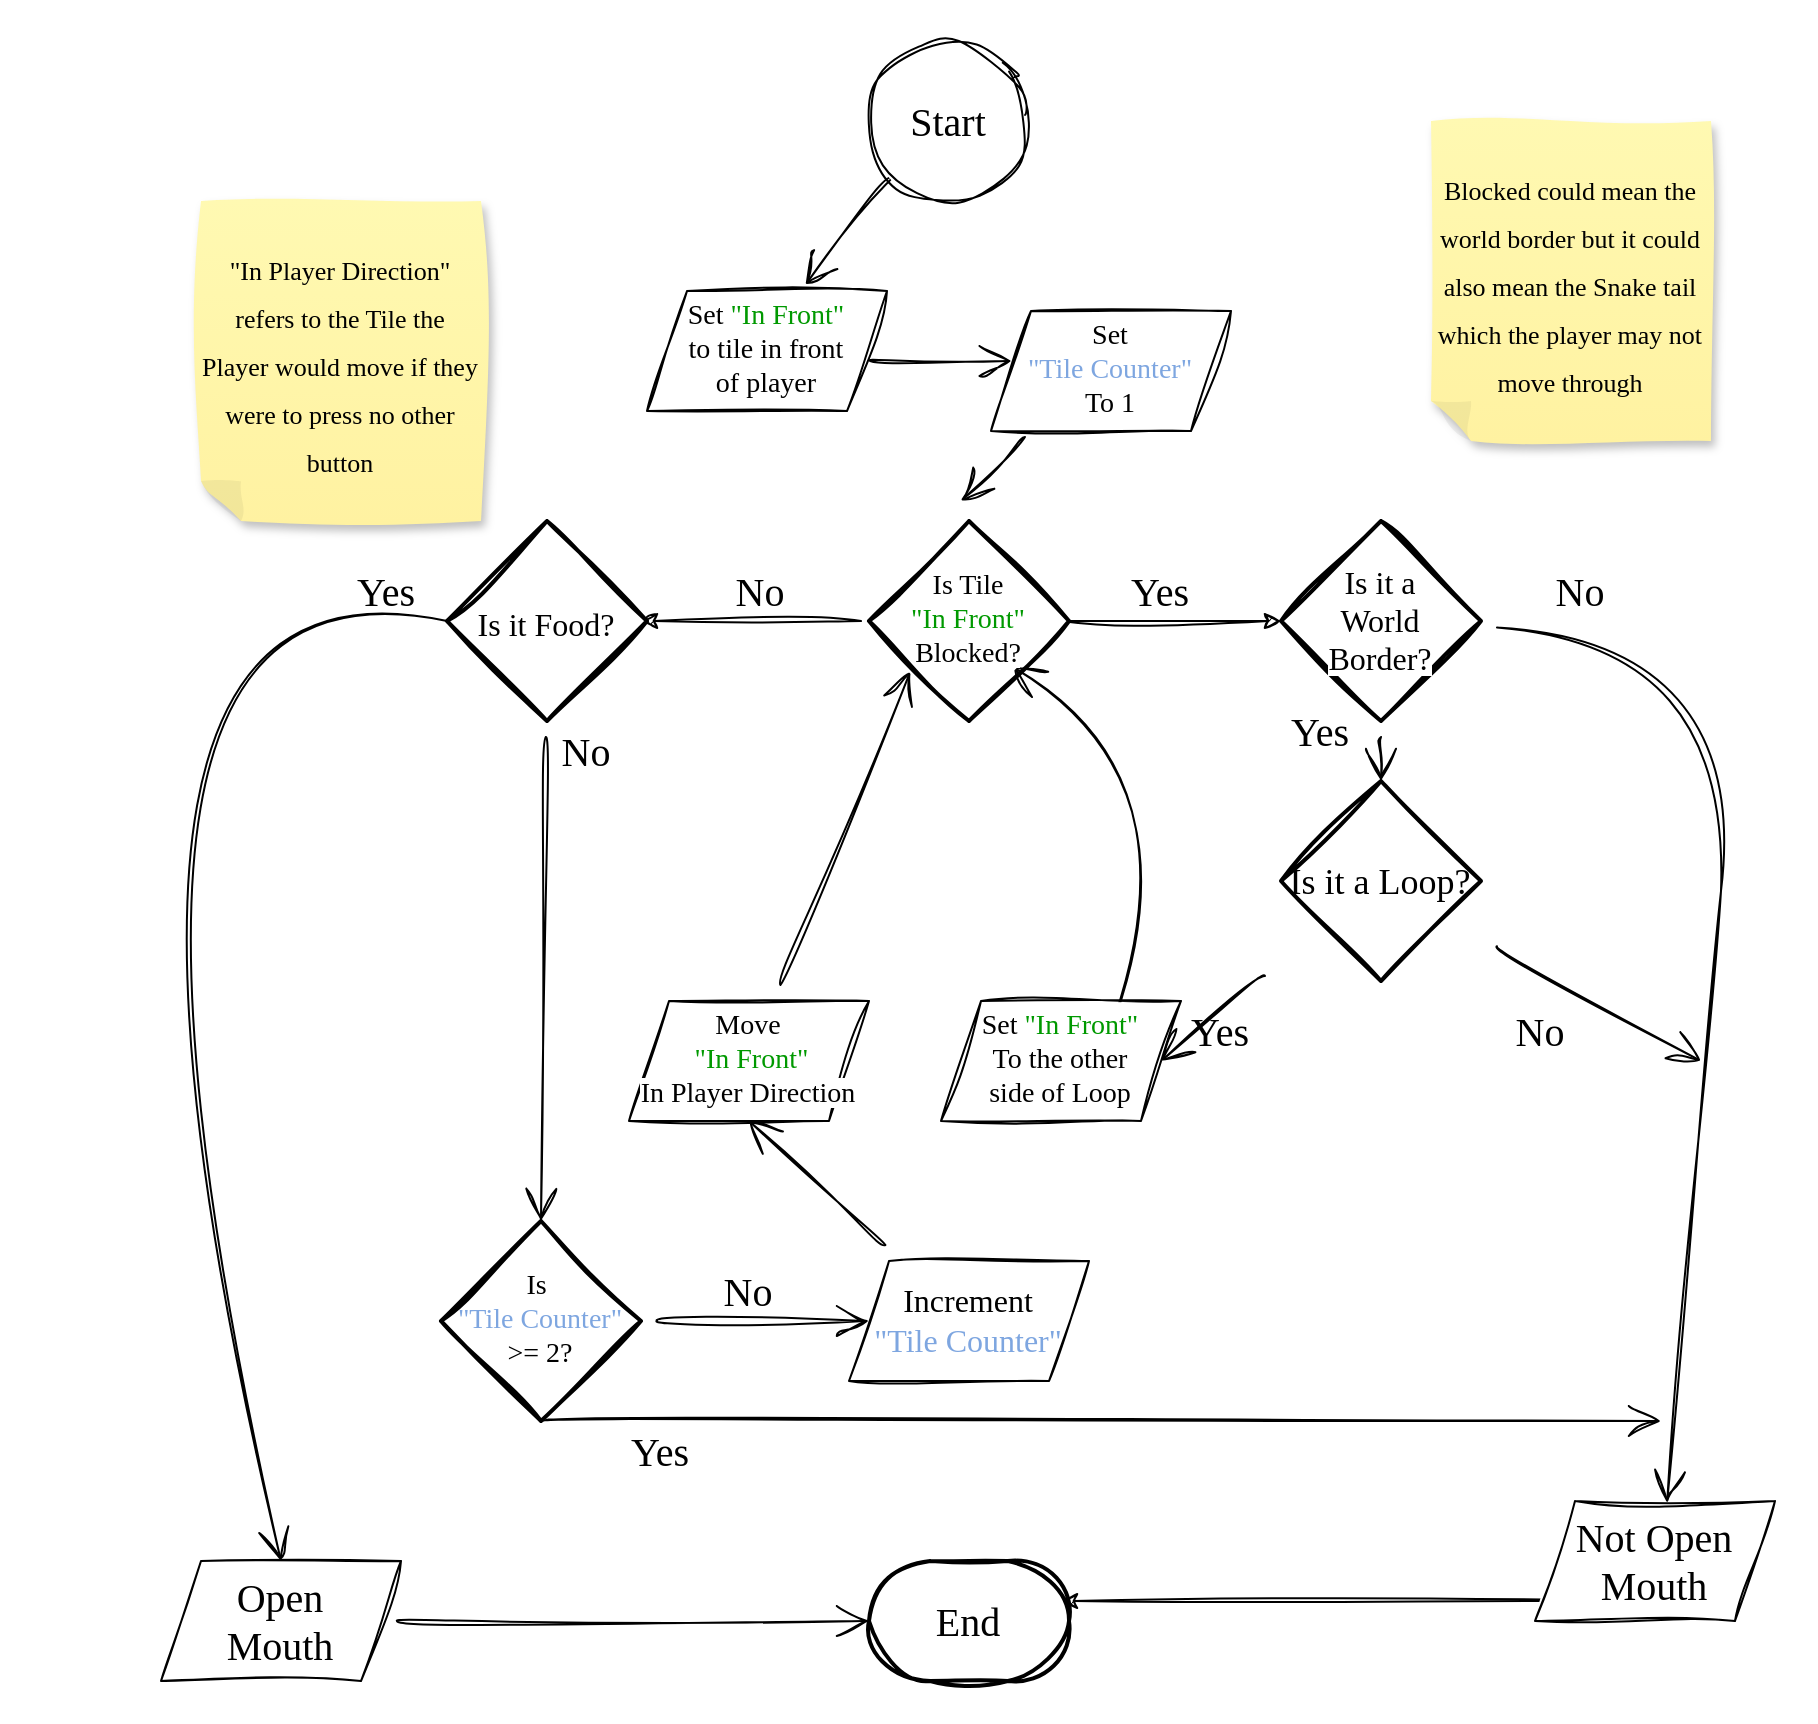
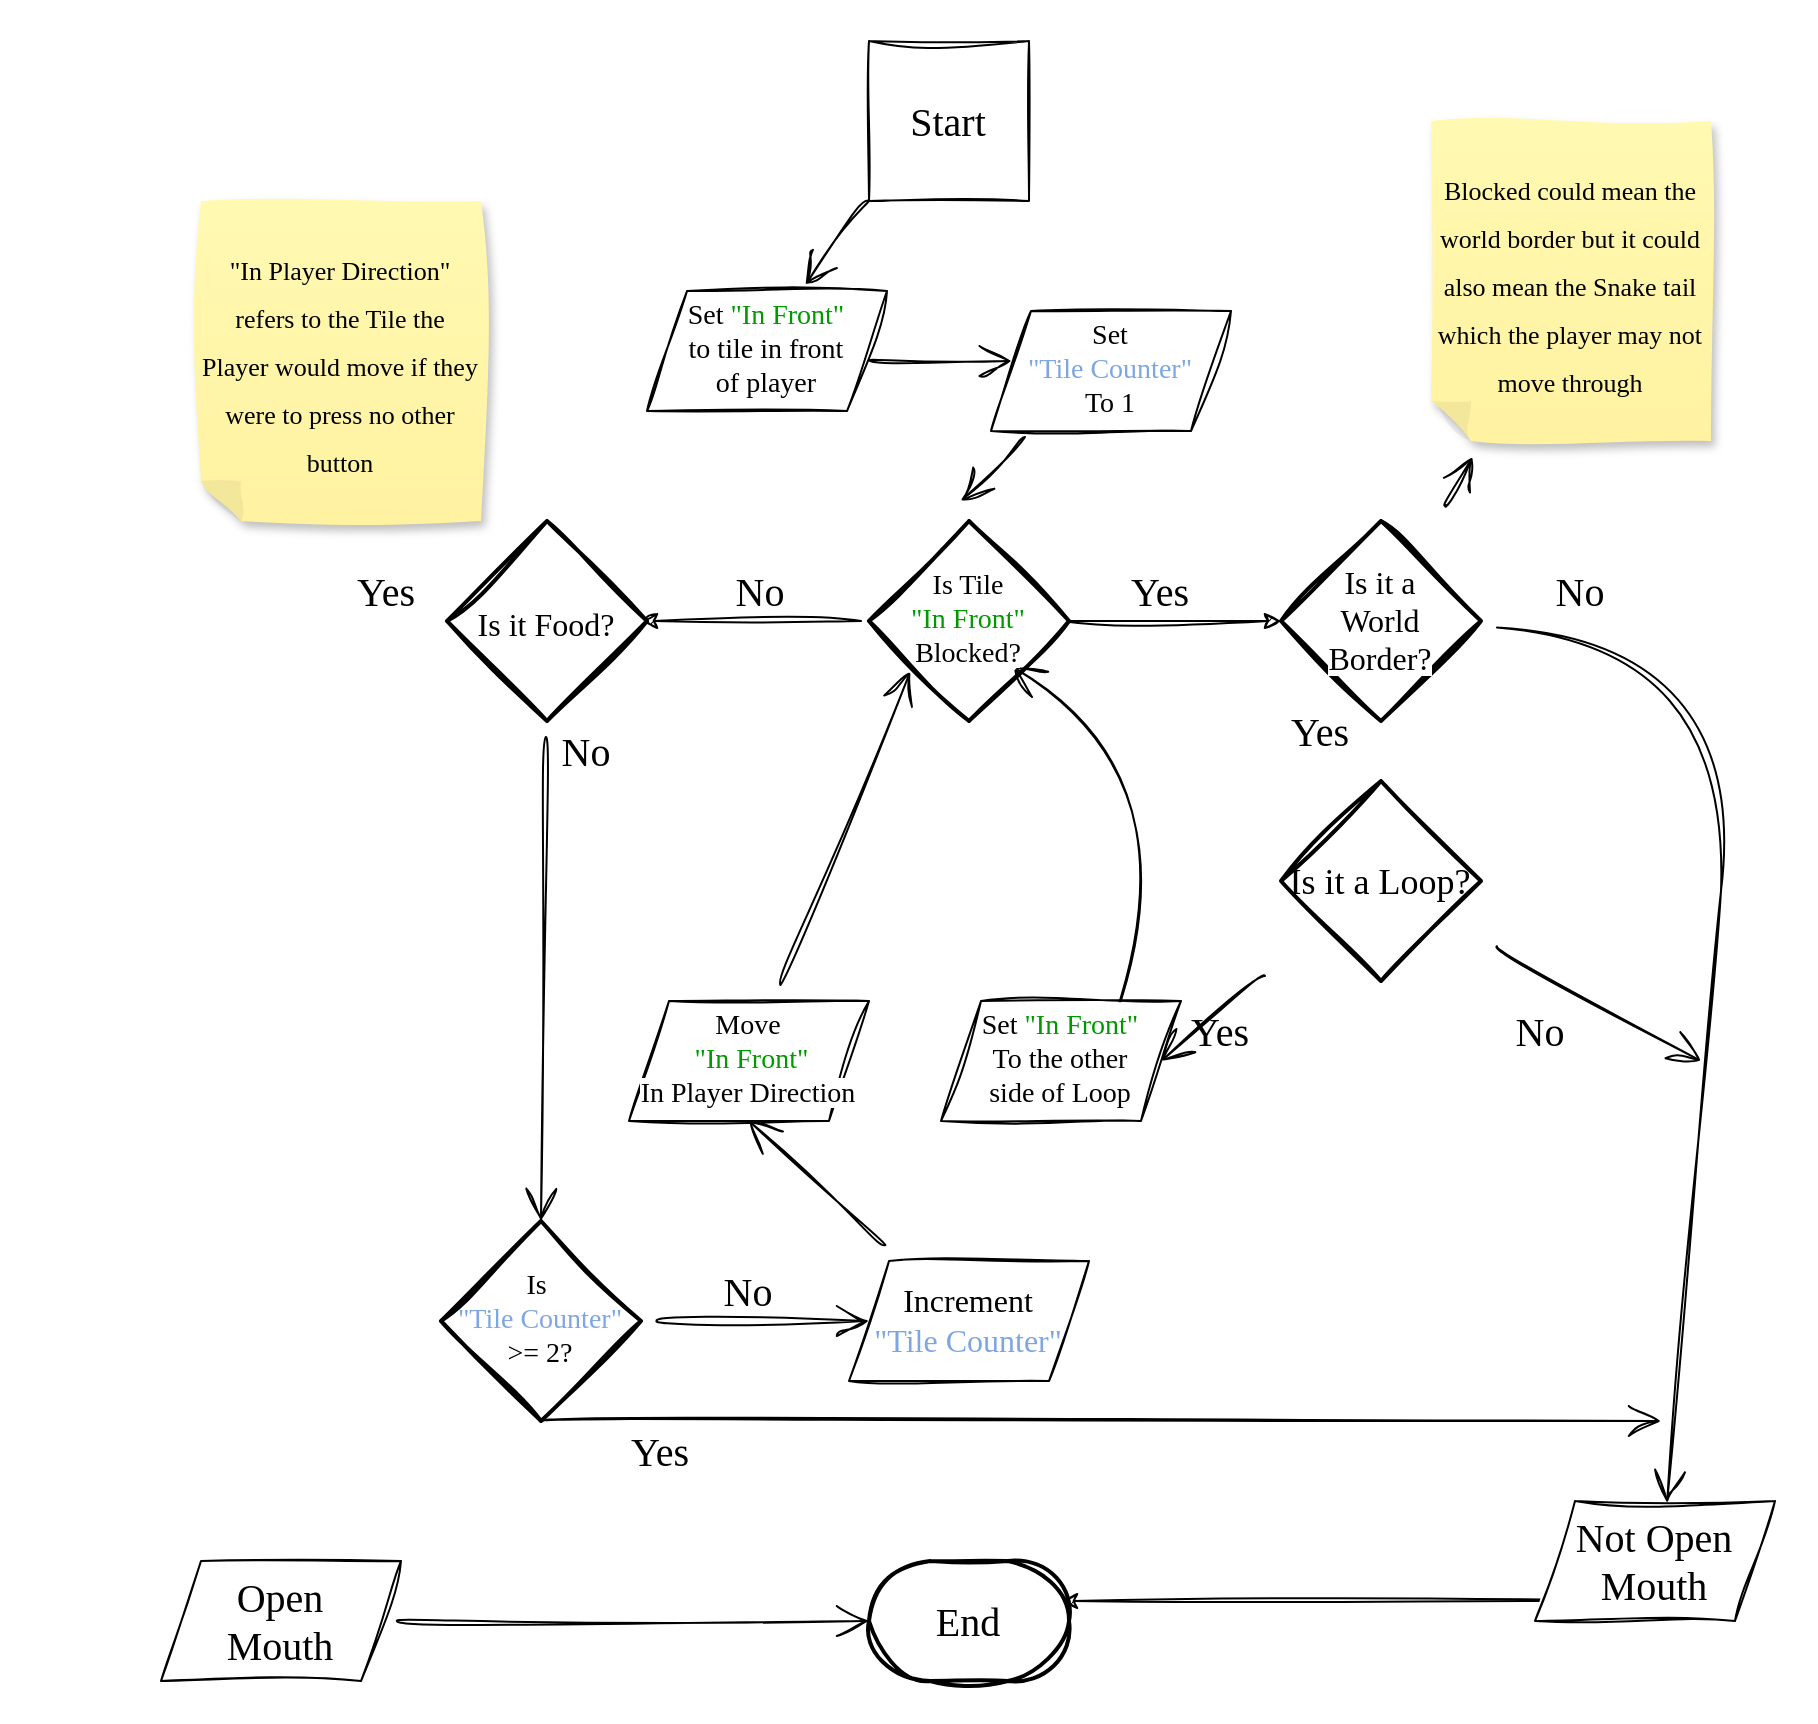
node "Start": shape ellipse -> rectangle
edge "Is it a World Border?" -> "Is it a Loop?": now "Is it a World Border?" -> "Blocked could mean the world border but it could also mean the Snake tail which the player may not move through"
edge "Is it Food?" -> "Open Mouth": removed
